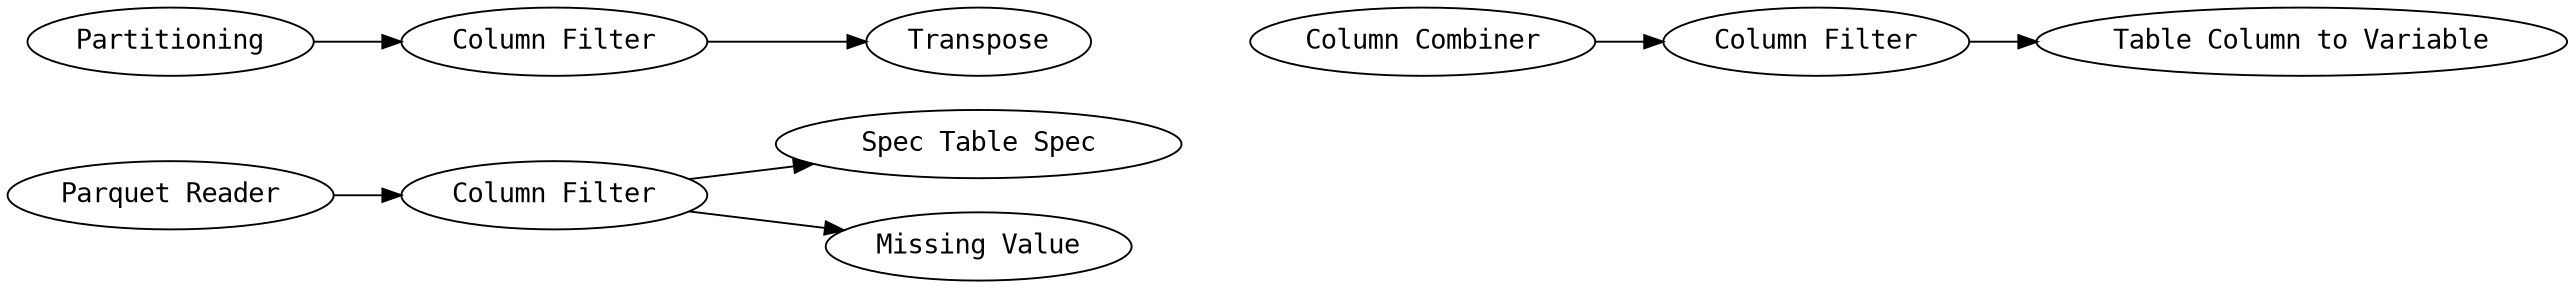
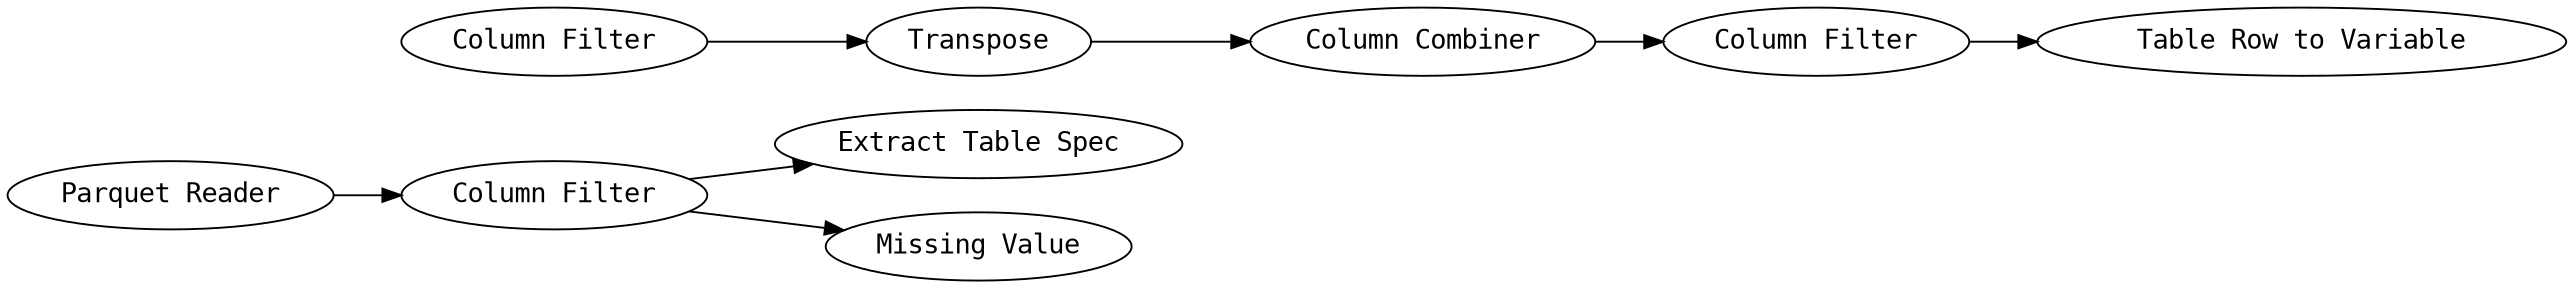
node "Partitioning": removed
edge "Transpose" -> "Column Combiner": added
node "Table Column to Variable": label "Table Column to Variable" -> "Table Row to Variable"
node "Spec Table Spec": label "Spec Table Spec" -> "Extract Table Spec"
